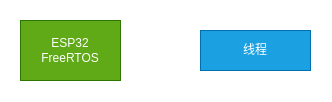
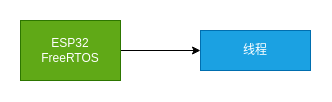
edge "ESP32 FreeRTOS" -> "线程": added
